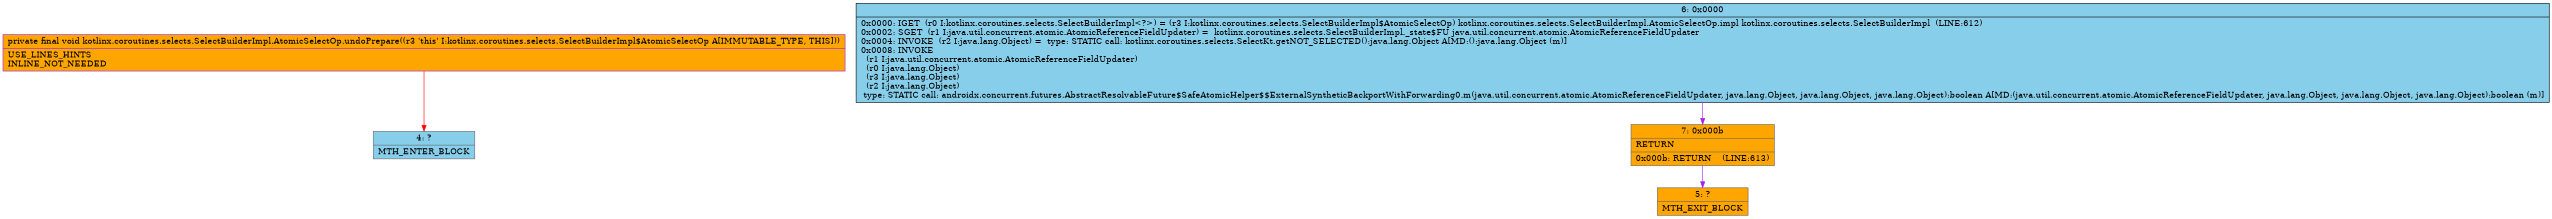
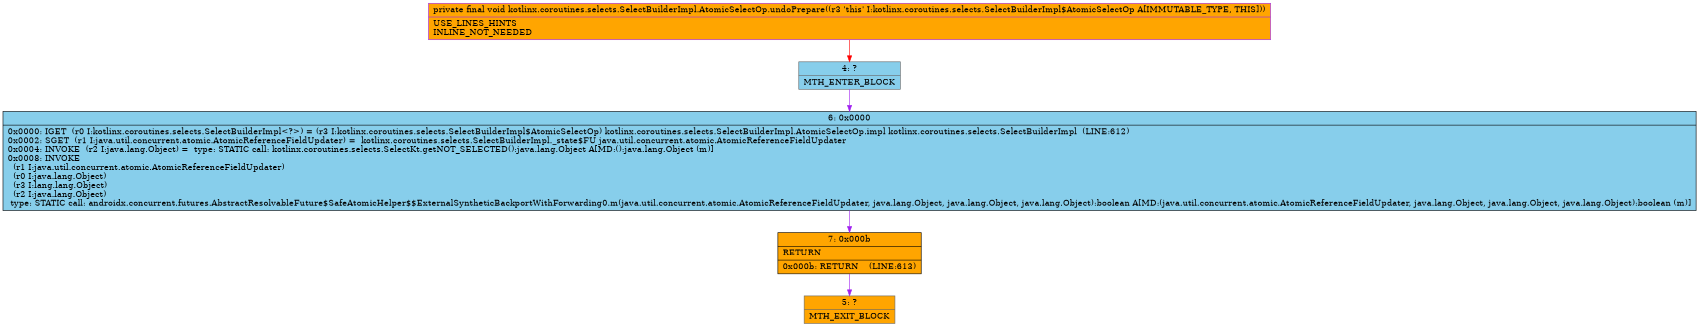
node "6: 0x0000": text "(r3 I:java.lang.Object)" -> "(r3 I:lang.lang.Object)"
edge "4: ?" -> "6: 0x0000": added
node "7: 0x000b": color gray40 -> black
